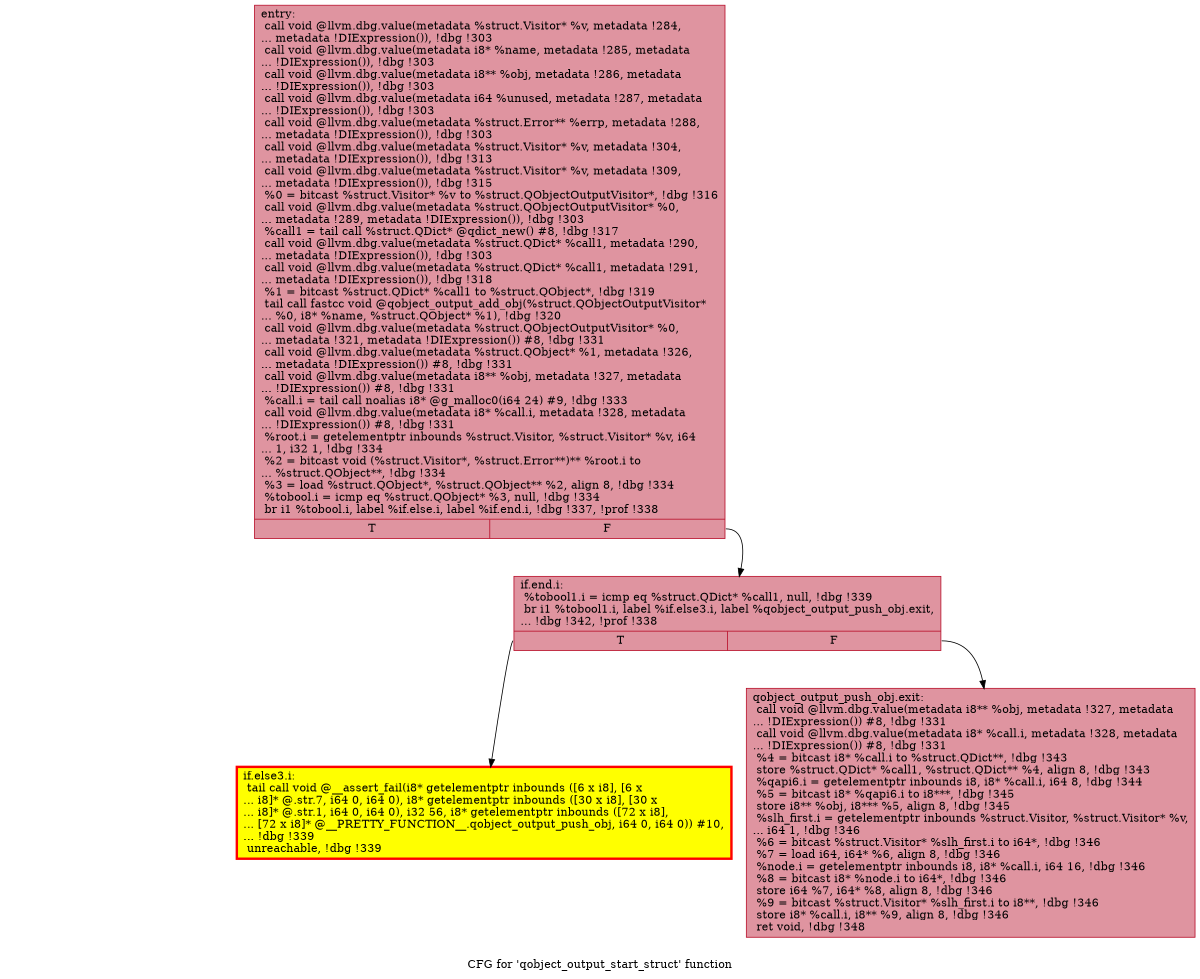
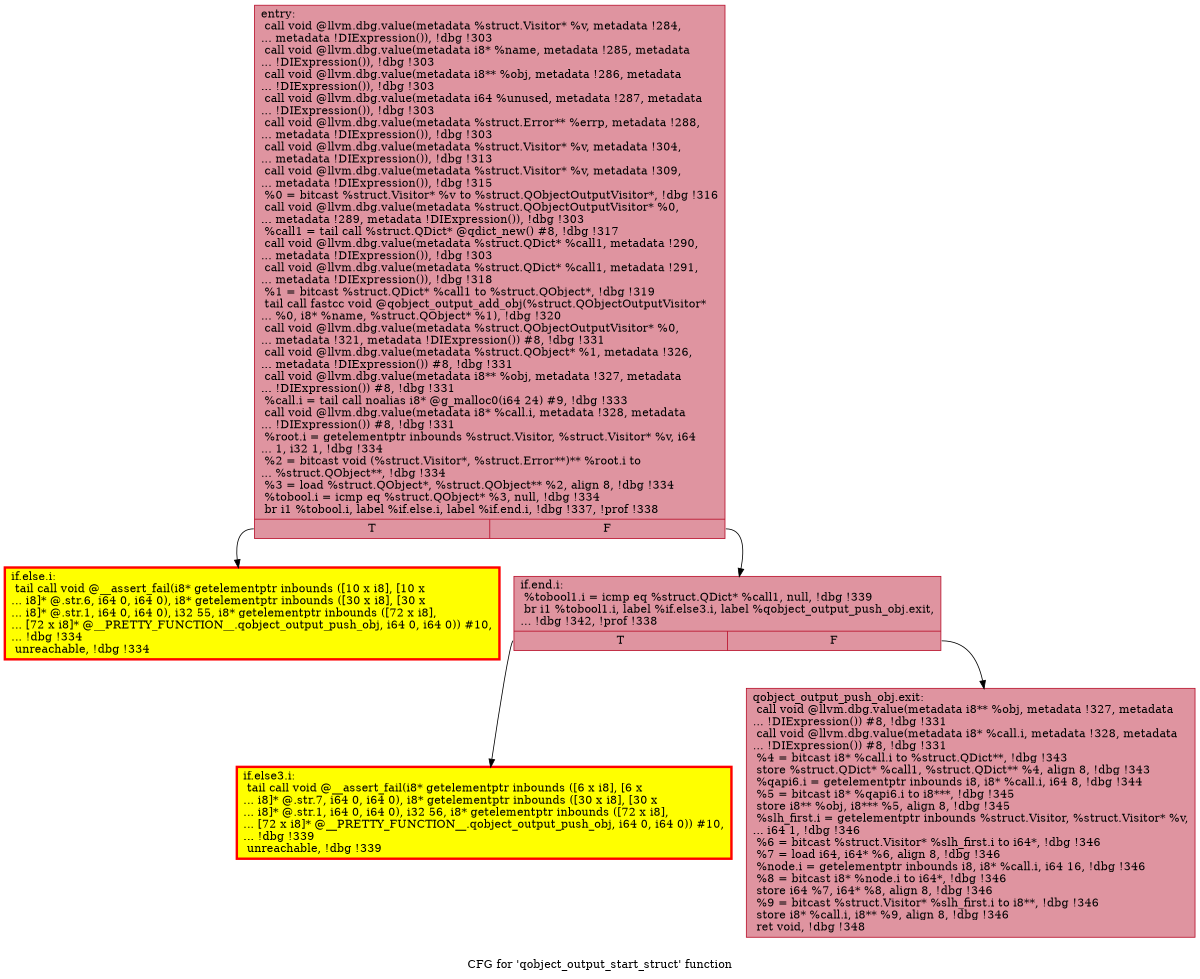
node "if.else.i:": added
